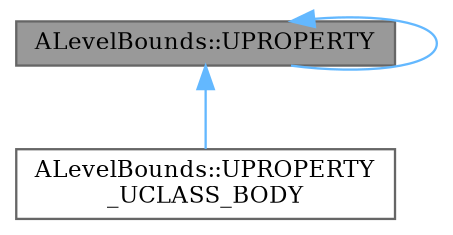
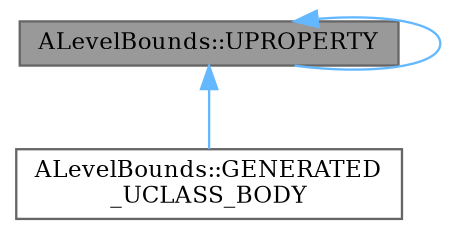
node "ALevelBounds::UPROPERTY _UCLASS_BODY": label "ALevelBounds::UPROPERTY _UCLASS_BODY" -> "ALevelBounds::GENERATED _UCLASS_BODY"
